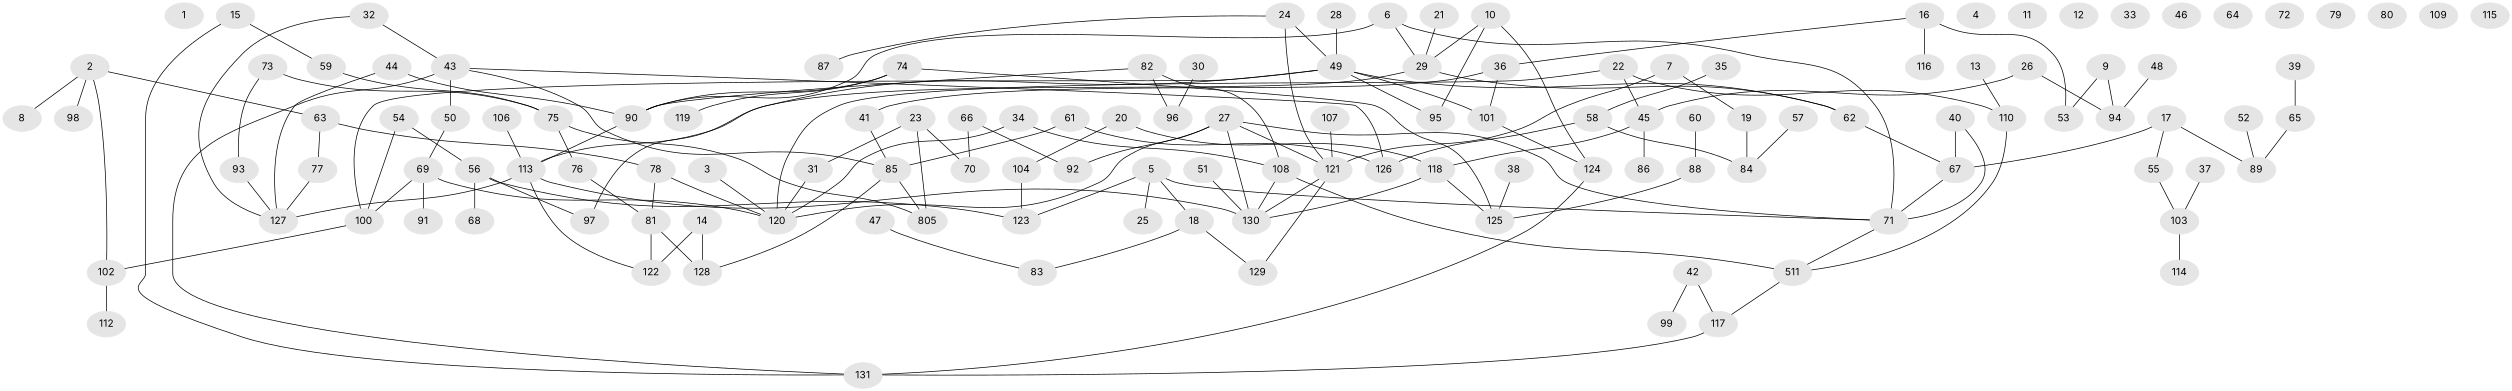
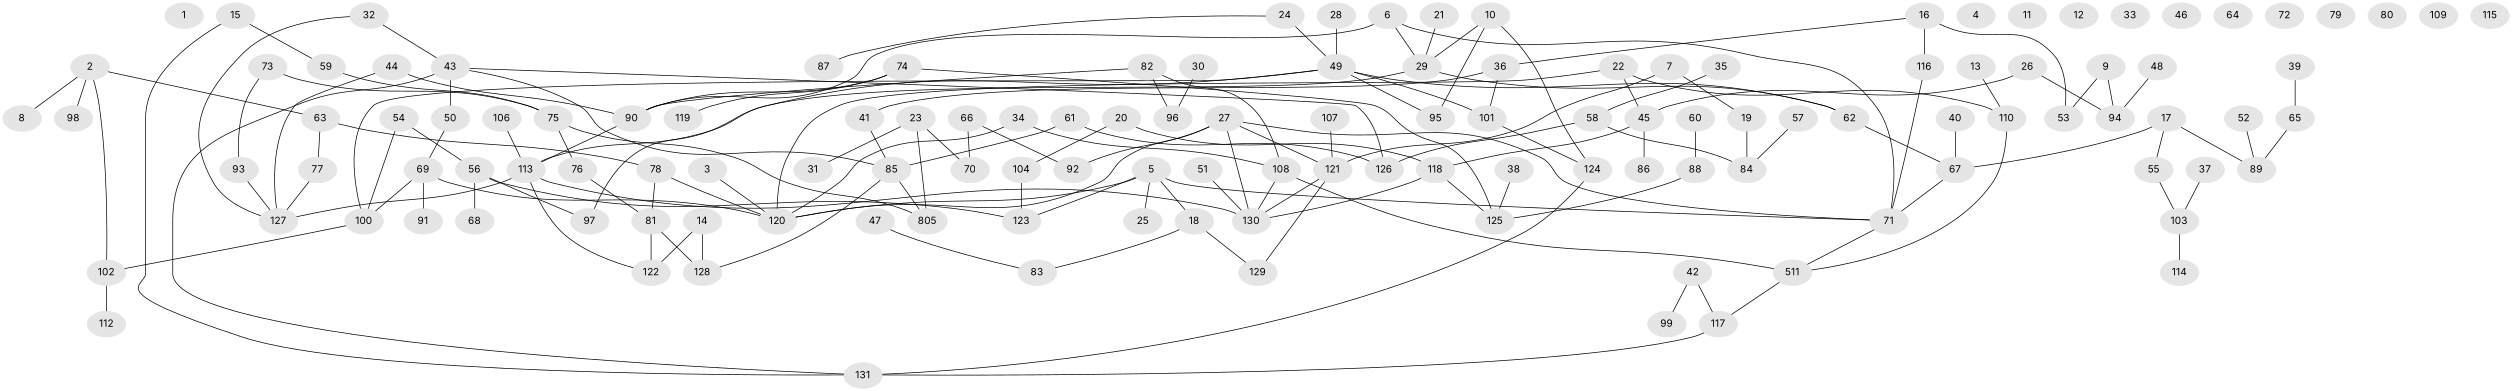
edge "24" -- "121": removed
edge "40" -- "71": now "116" -- "71"
edge "31" -- "120": now "5" -- "120"
